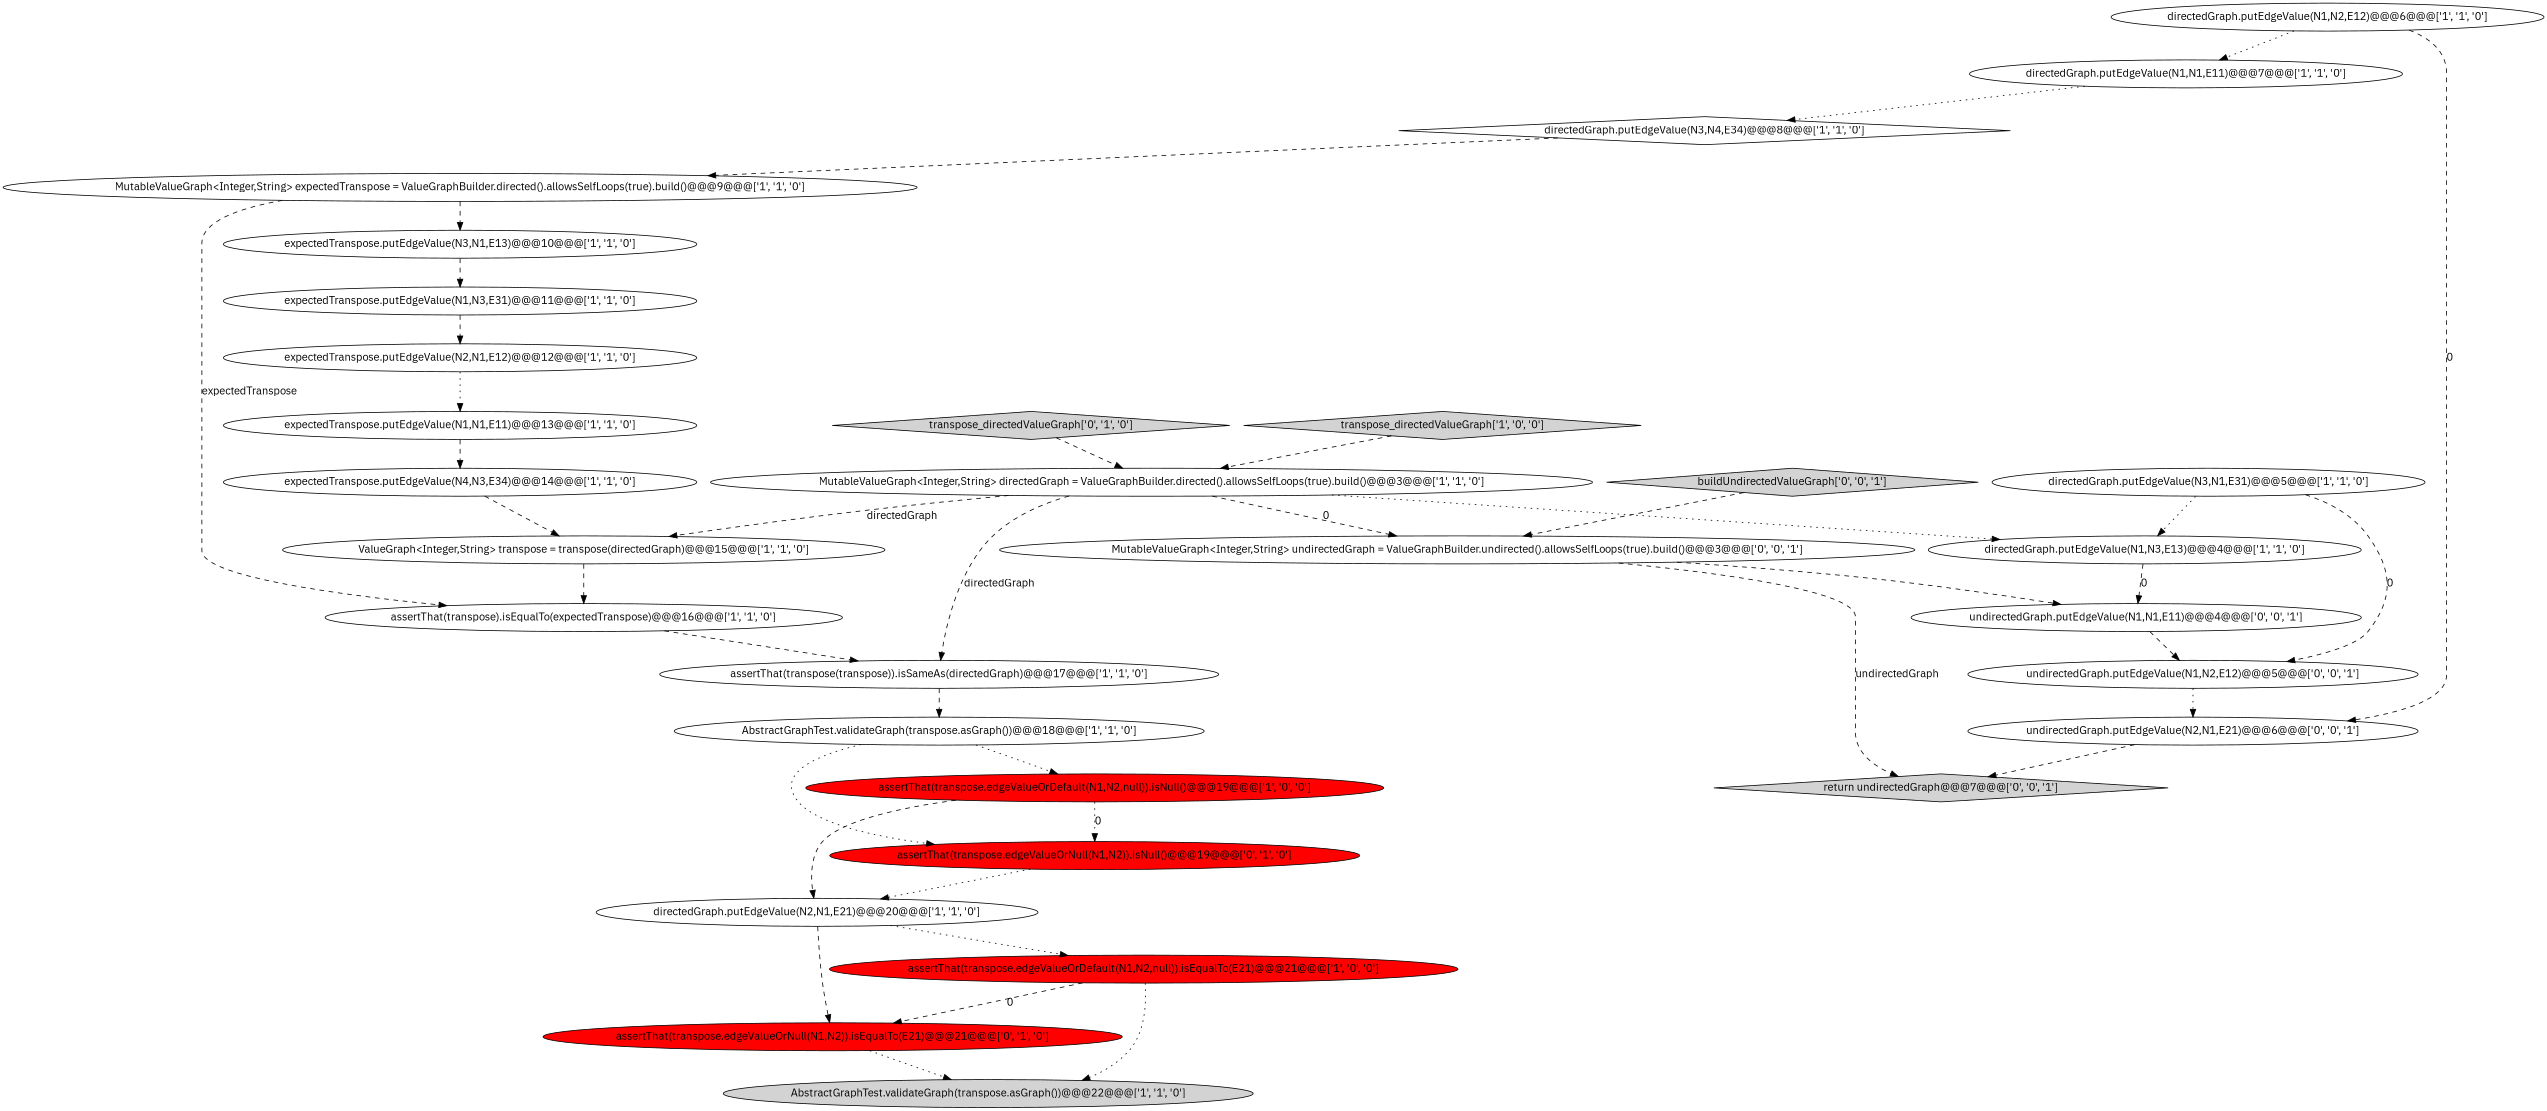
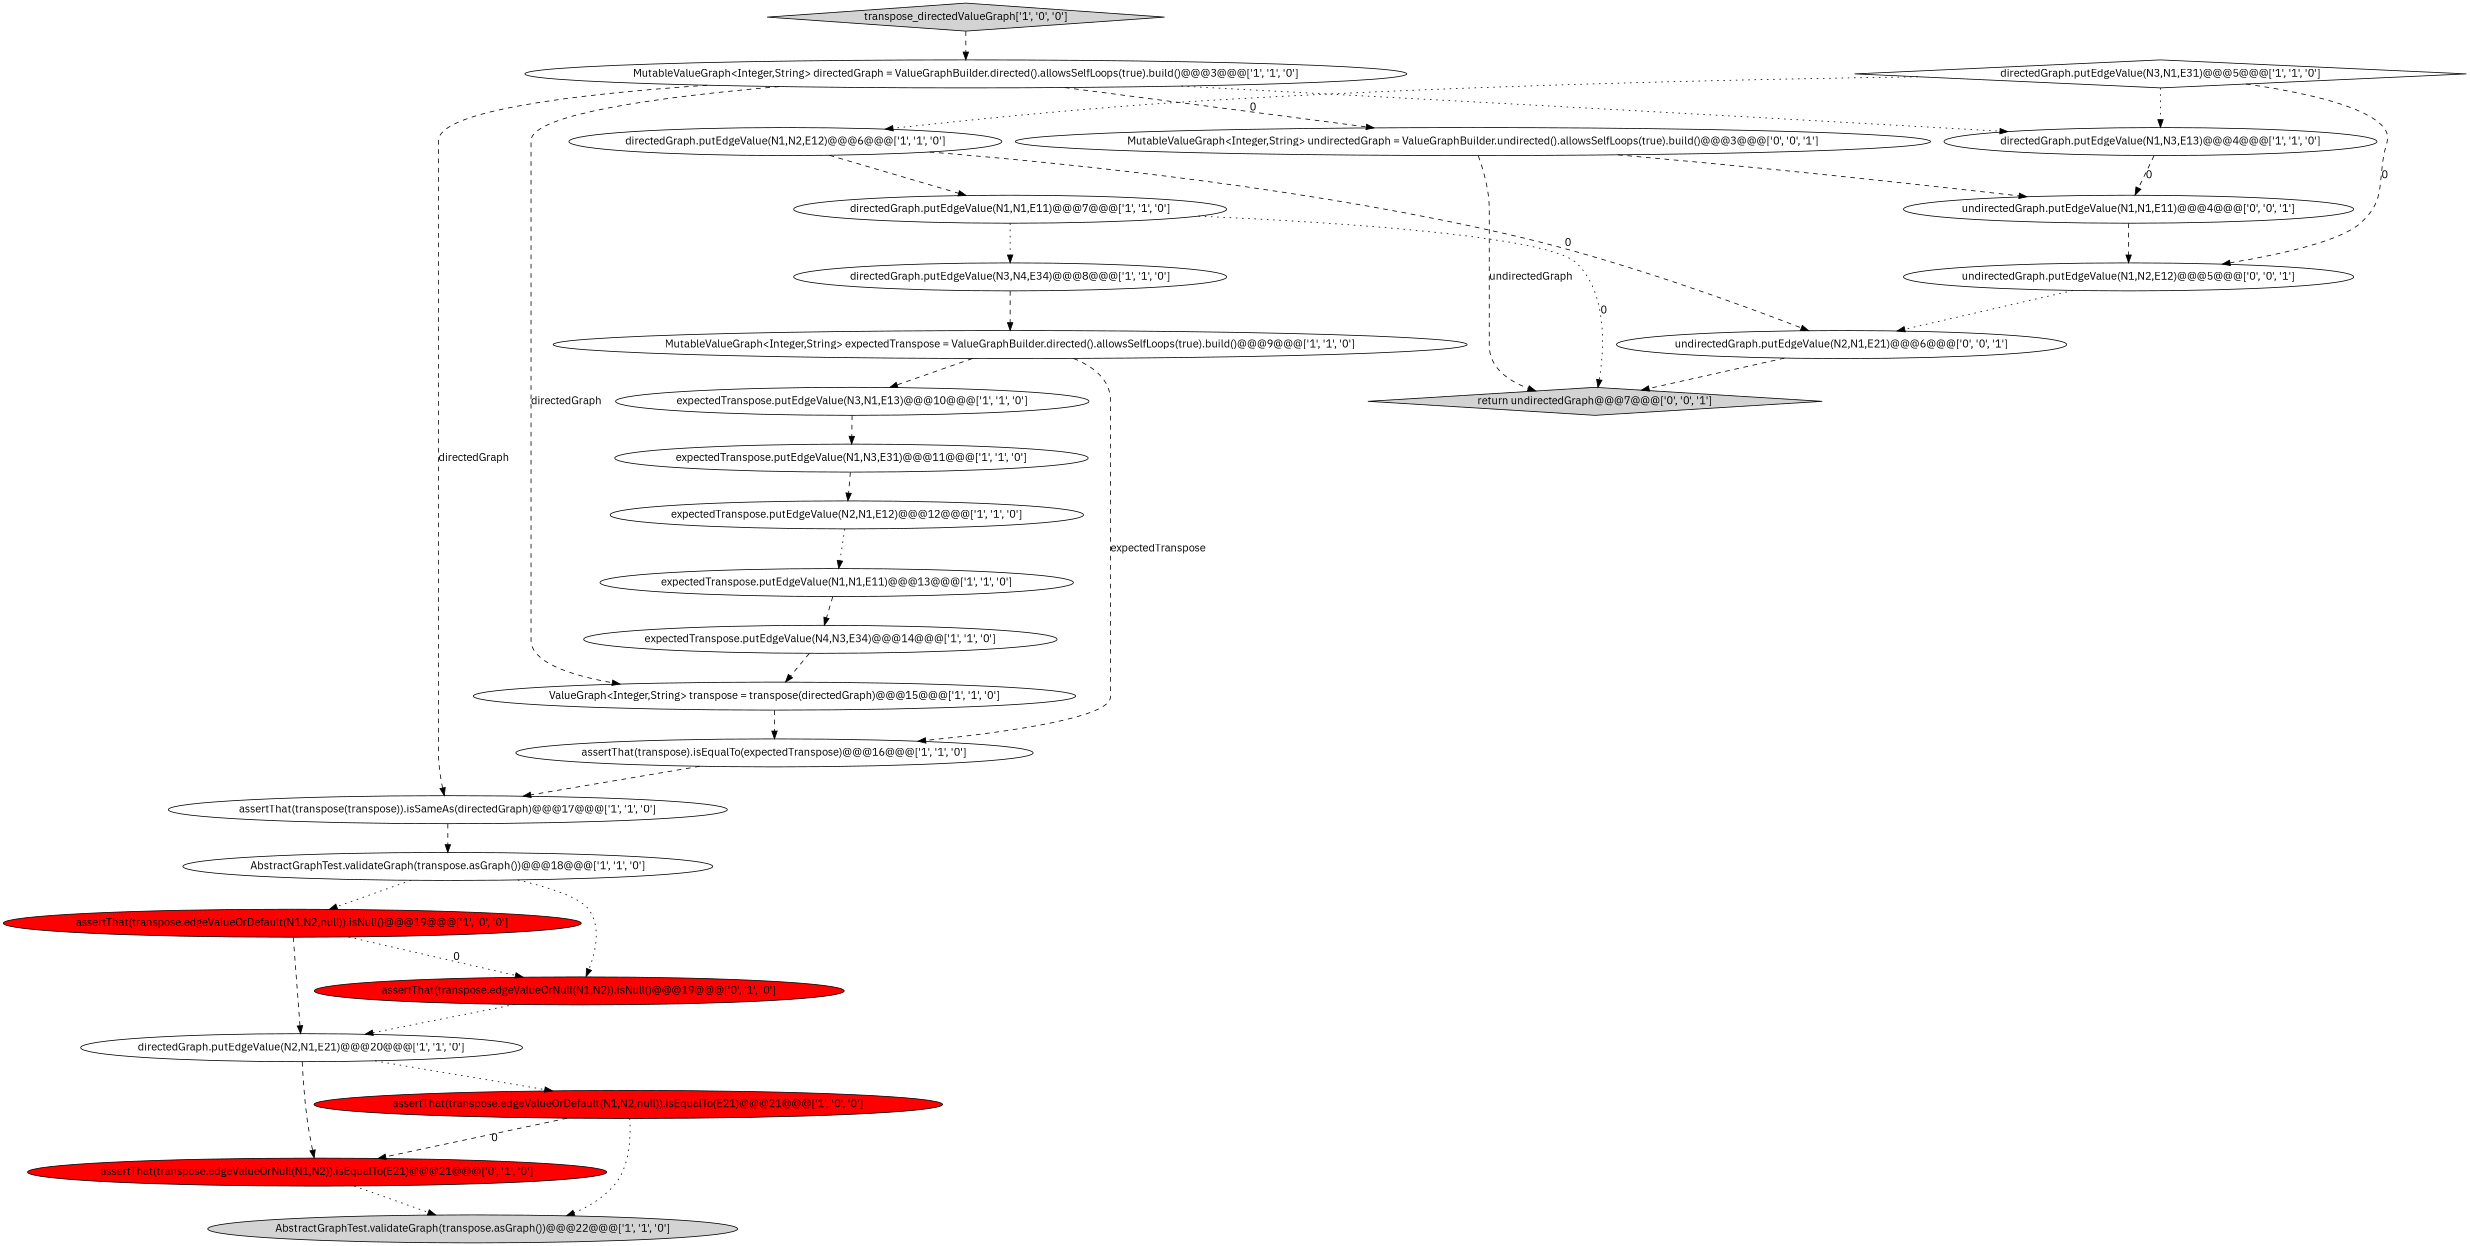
edge "directedGraph.putEdgeValue(N1,N2,E12)@@@6@@@['1', '1', '0']" -> "directedGraph.putEdgeValue(N1,N1,E11)@@@7@@@['1', '1', '0']": style dotted -> dashed
edge "directedGraph.putEdgeValue(N3,N1,E31)@@@5@@@['1', '1', '0']" -> "directedGraph.putEdgeValue(N1,N2,E12)@@@6@@@['1', '1', '0']": added
node "directedGraph.putEdgeValue(N3,N4,E34)@@@8@@@['1', '1', '0']": shape diamond -> ellipse
edge "directedGraph.putEdgeValue(N1,N1,E11)@@@7@@@['1', '1', '0']" -> "return undirectedGraph@@@7@@@['0', '0', '1']": added, label "0"
node "transpose_directedValueGraph['0', '1', '0']": removed
node "buildUndirectedValueGraph['0', '0', '1']": removed
node "directedGraph.putEdgeValue(N3,N1,E31)@@@5@@@['1', '1', '0']": shape ellipse -> diamond
